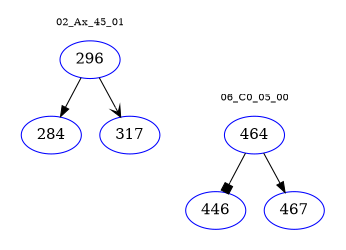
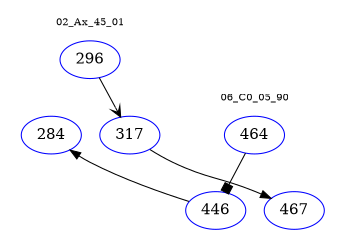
edge "296" -> "284": now "446" -> "284"
cluster "06_C0_05_00": label "06_C0_05_00" -> "06_C0_05_90"
edge "464" -> "467": now "317" -> "467"
